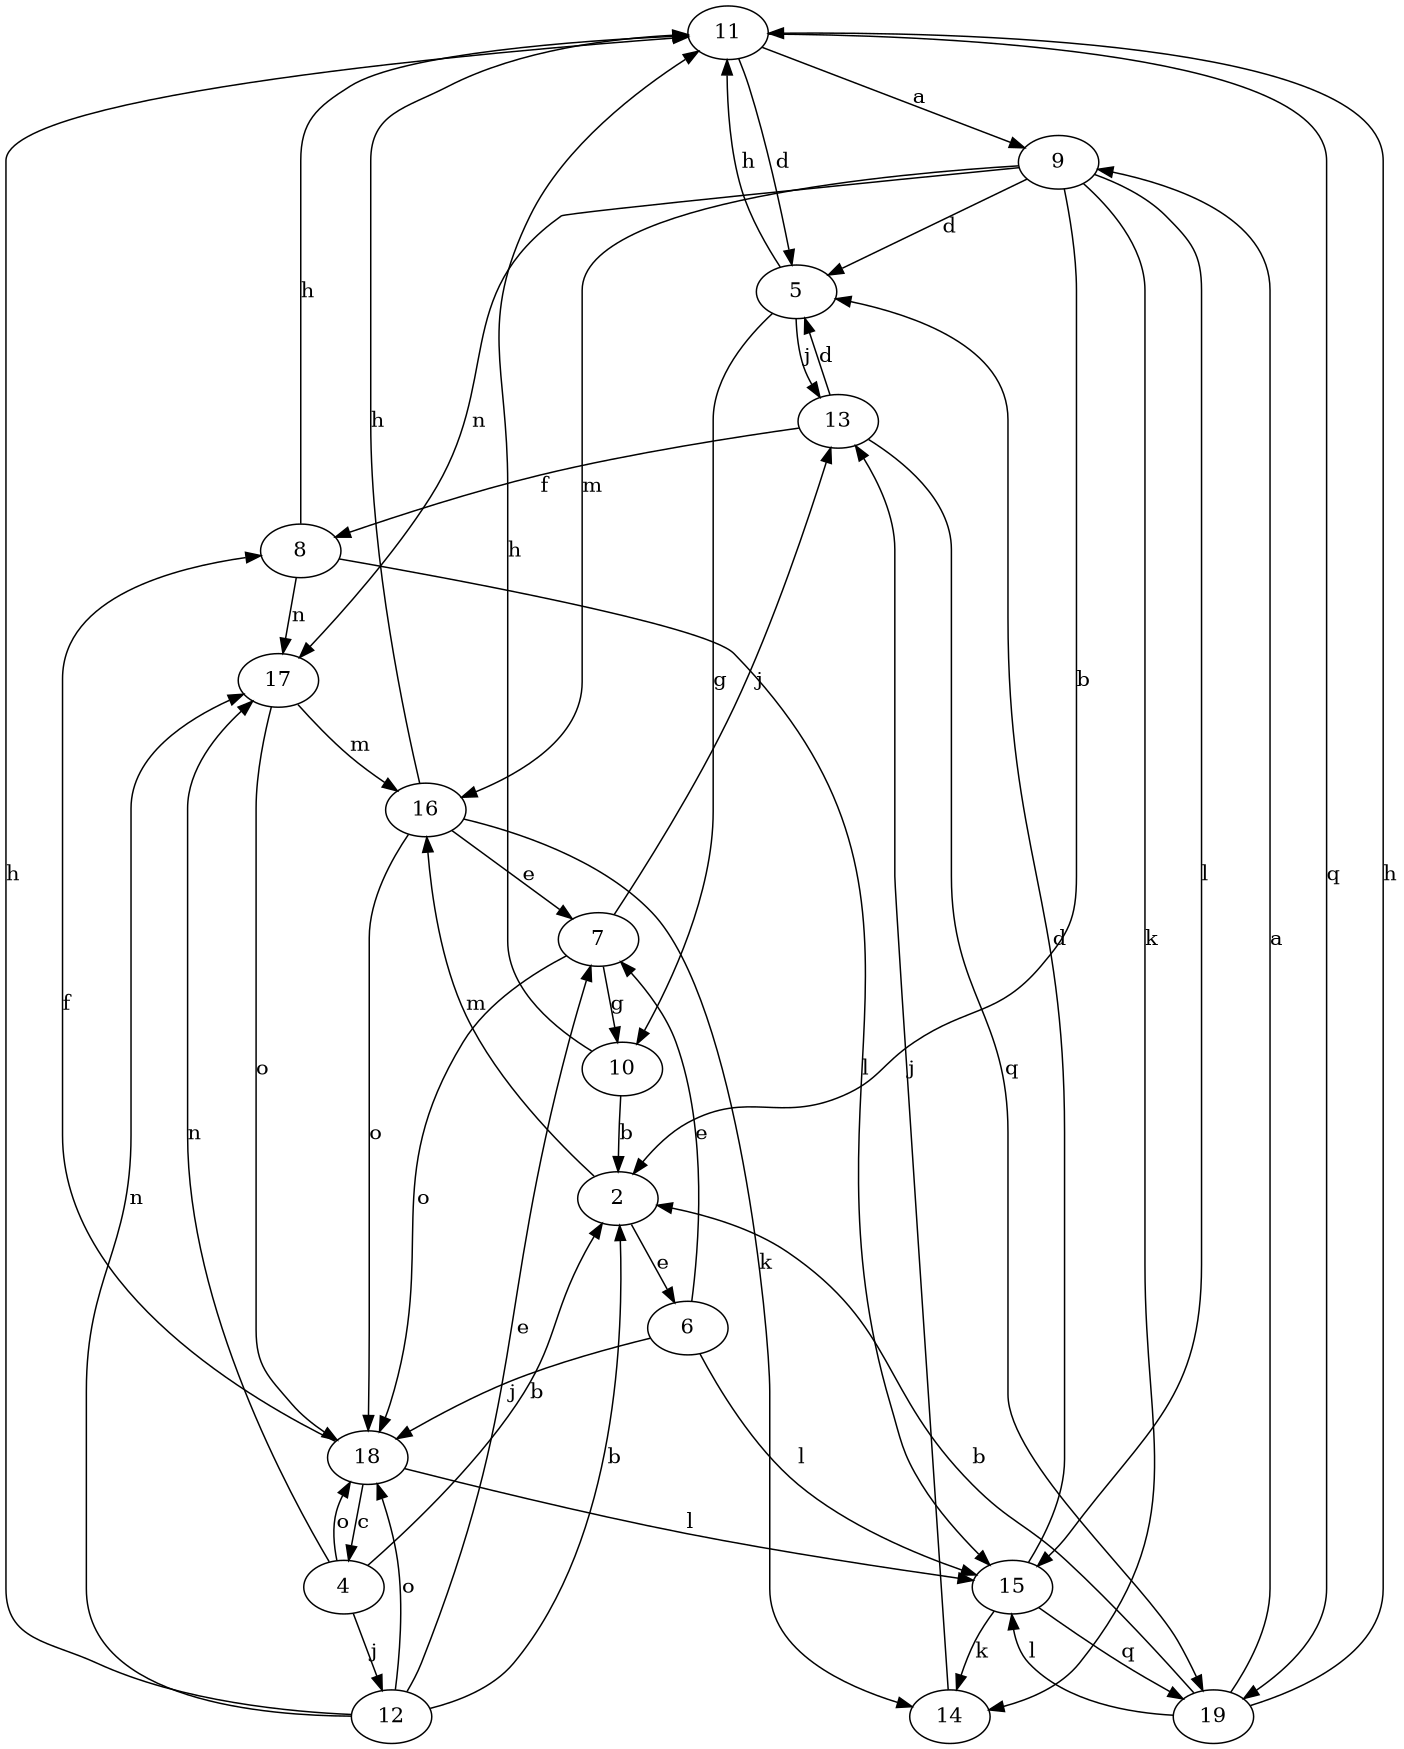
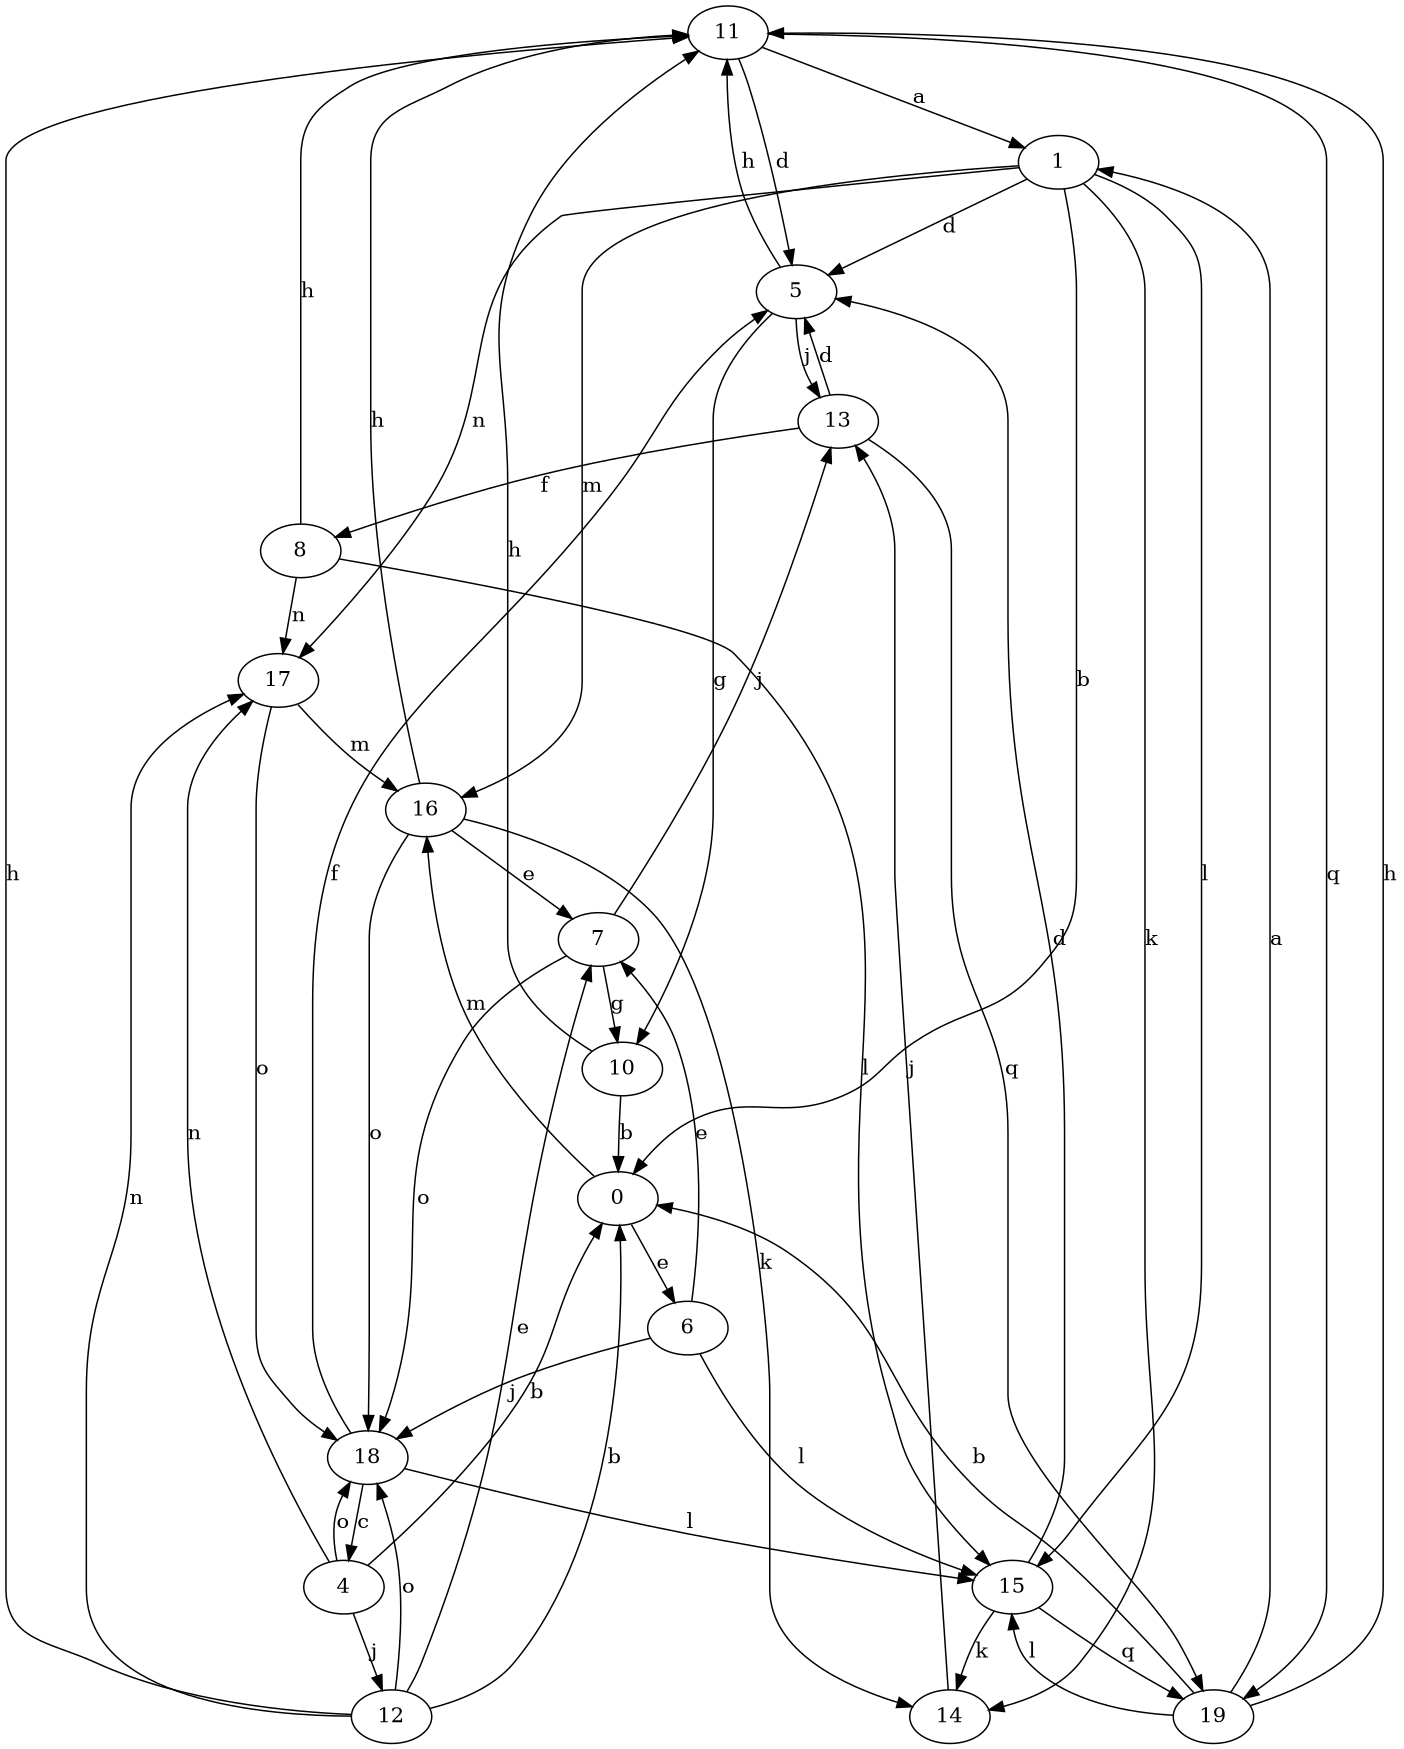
node "9": label "9" -> "1"
edge "18" -> "8": now "18" -> "5"
node "2": label "2" -> "0"
